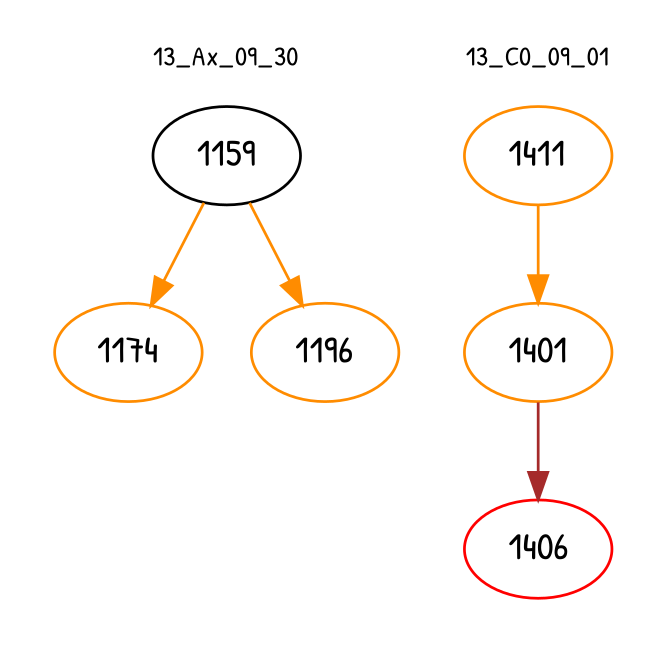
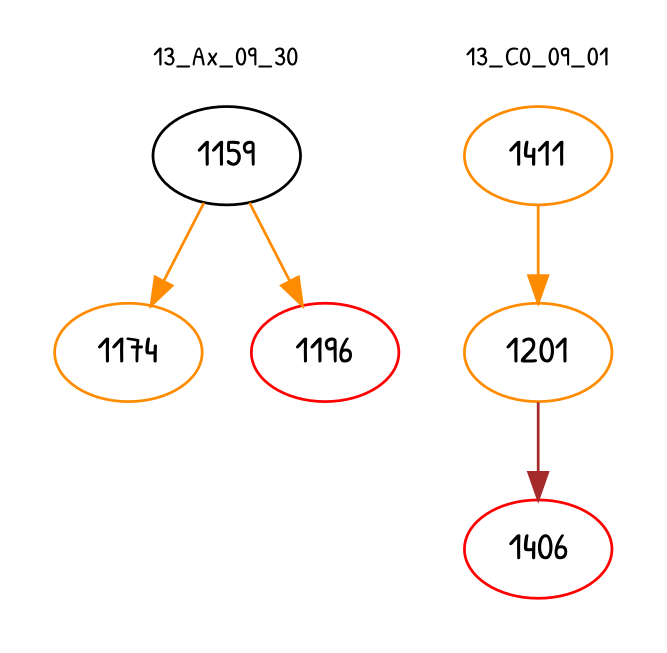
node "1196": color darkorange -> red
node "1401": label "1401" -> "1201"
